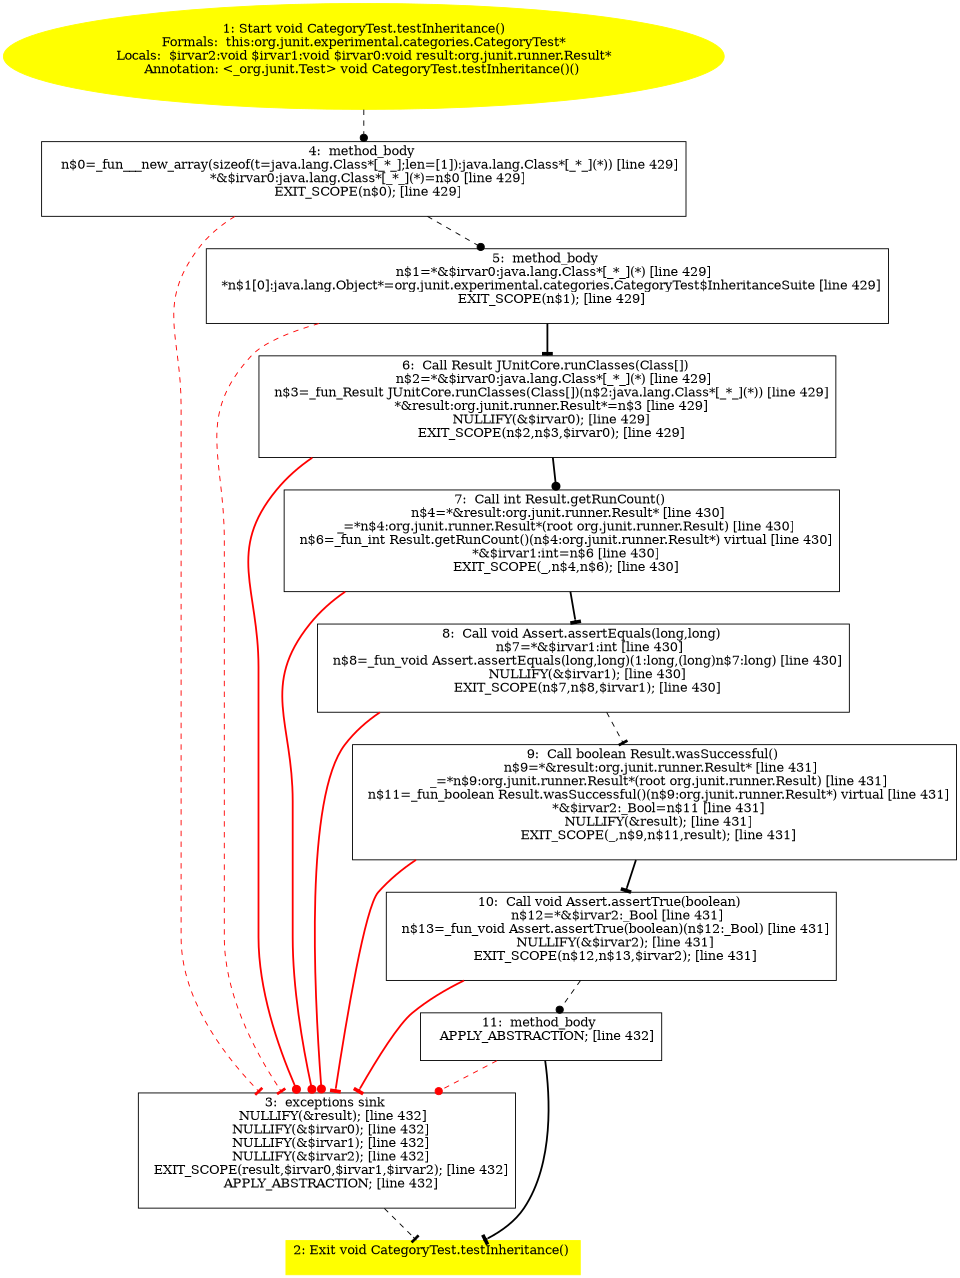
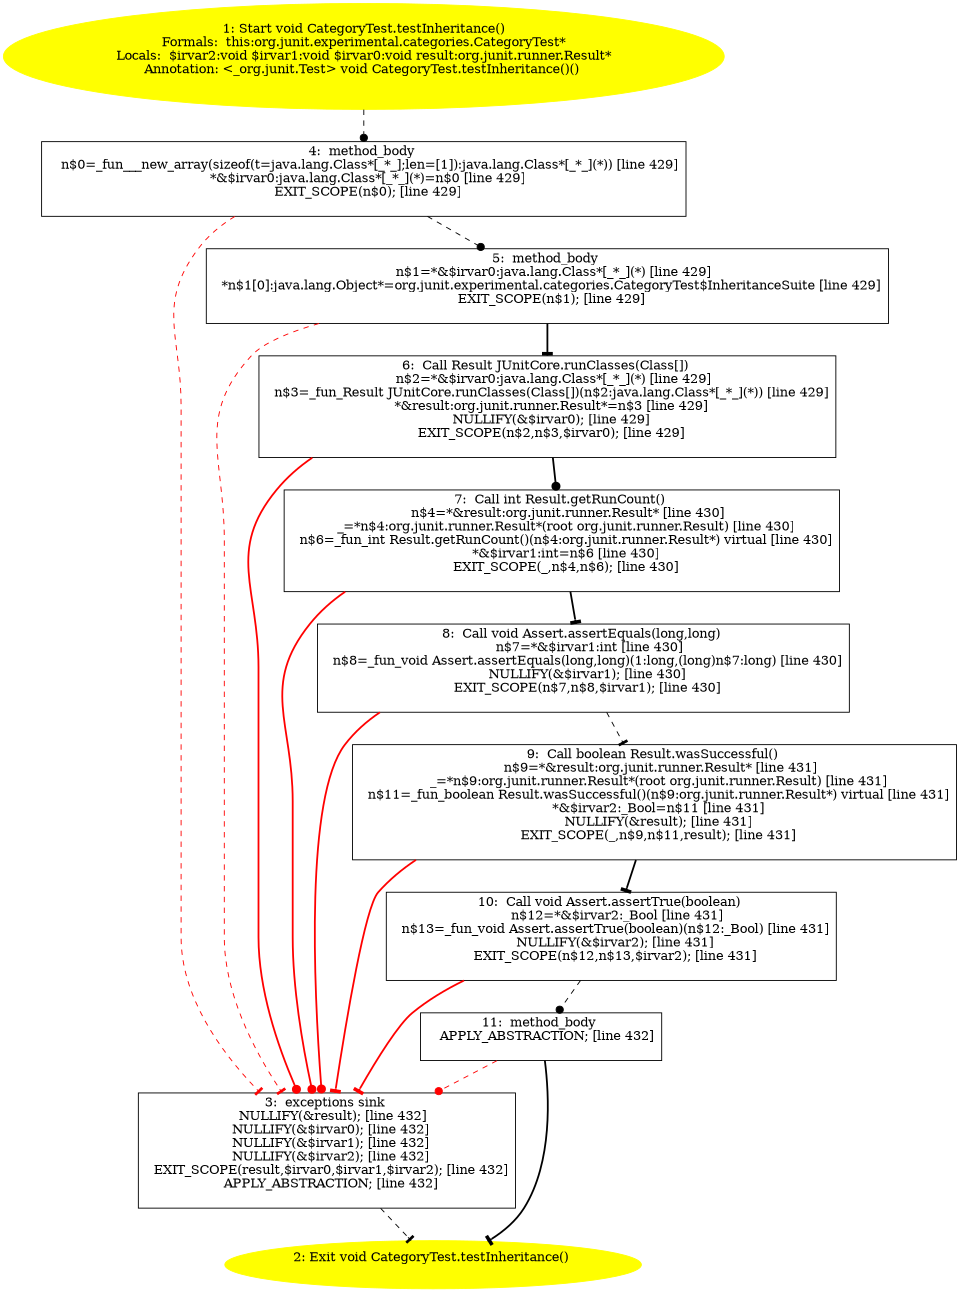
node "2: Exit void CategoryTest.testInheritance()": shape box -> ellipse
